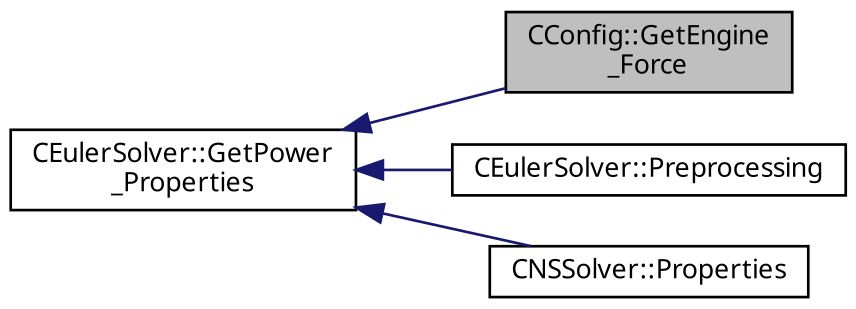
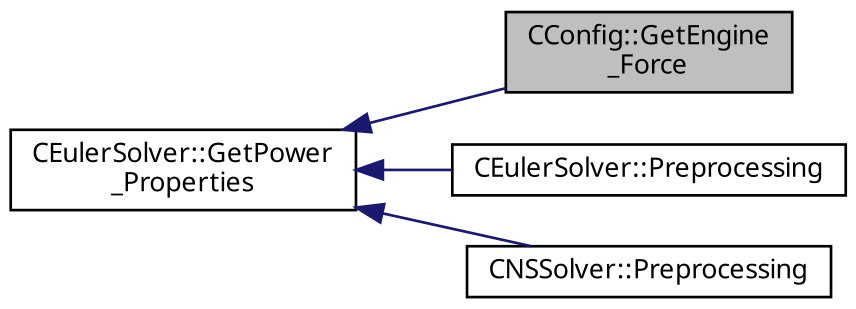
node "CNSSolver::Properties": label "CNSSolver::Properties" -> "CNSSolver::Preprocessing"
